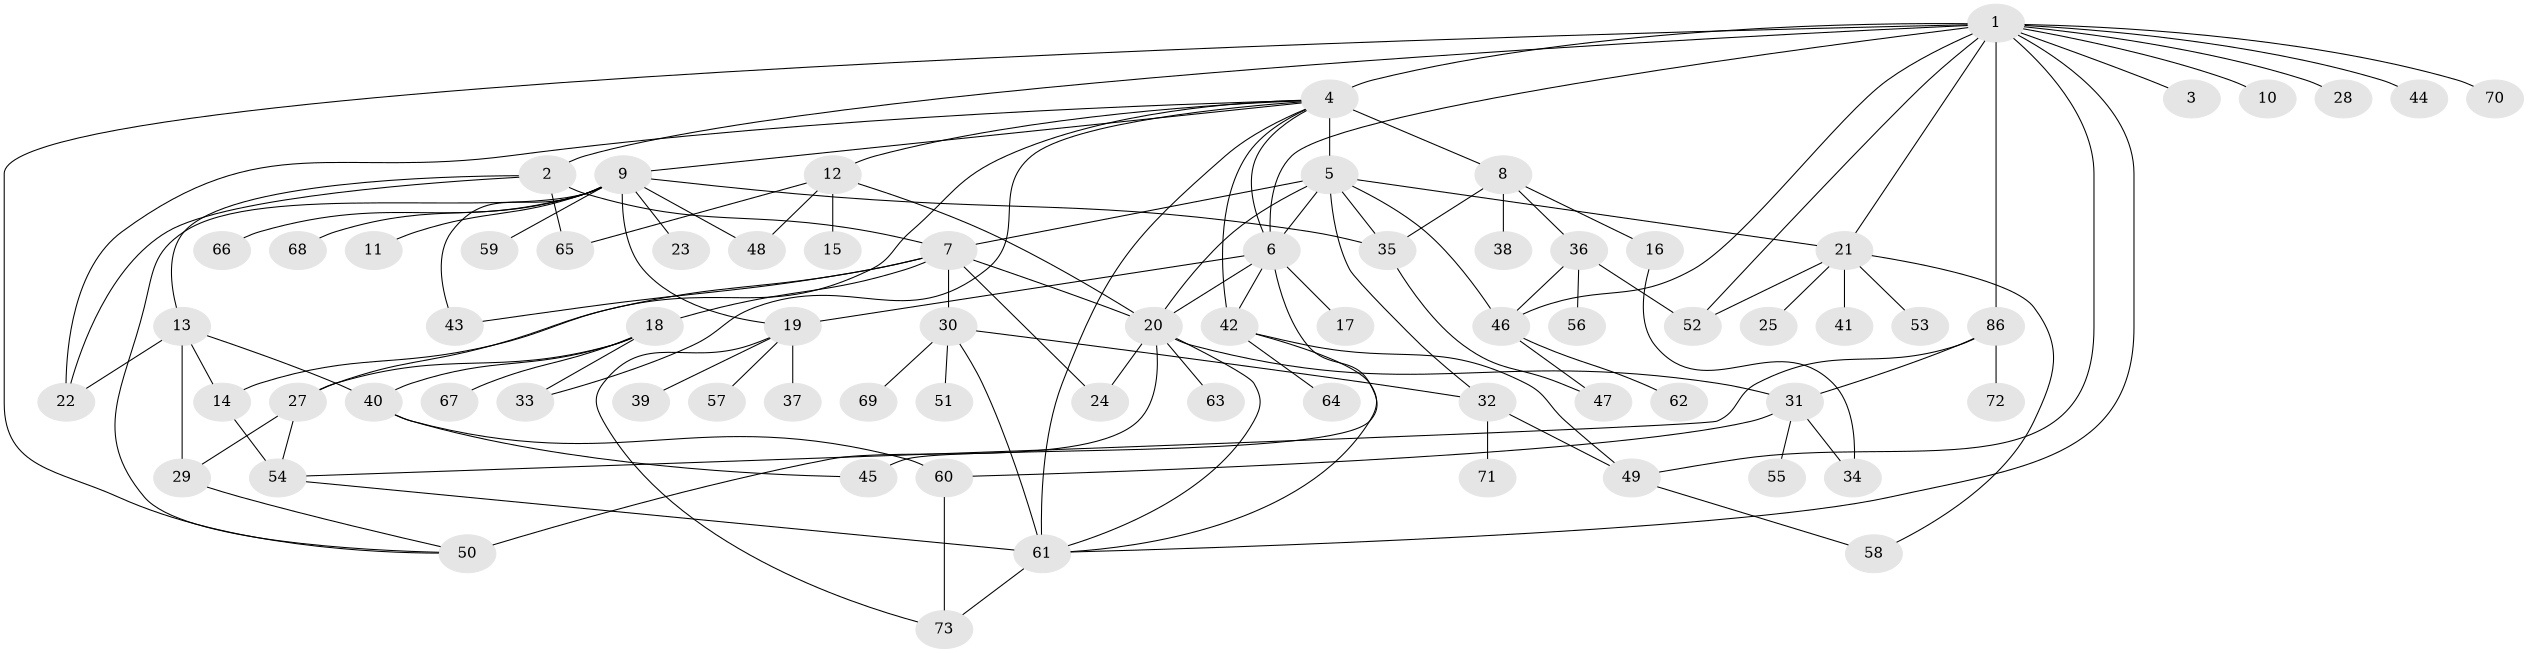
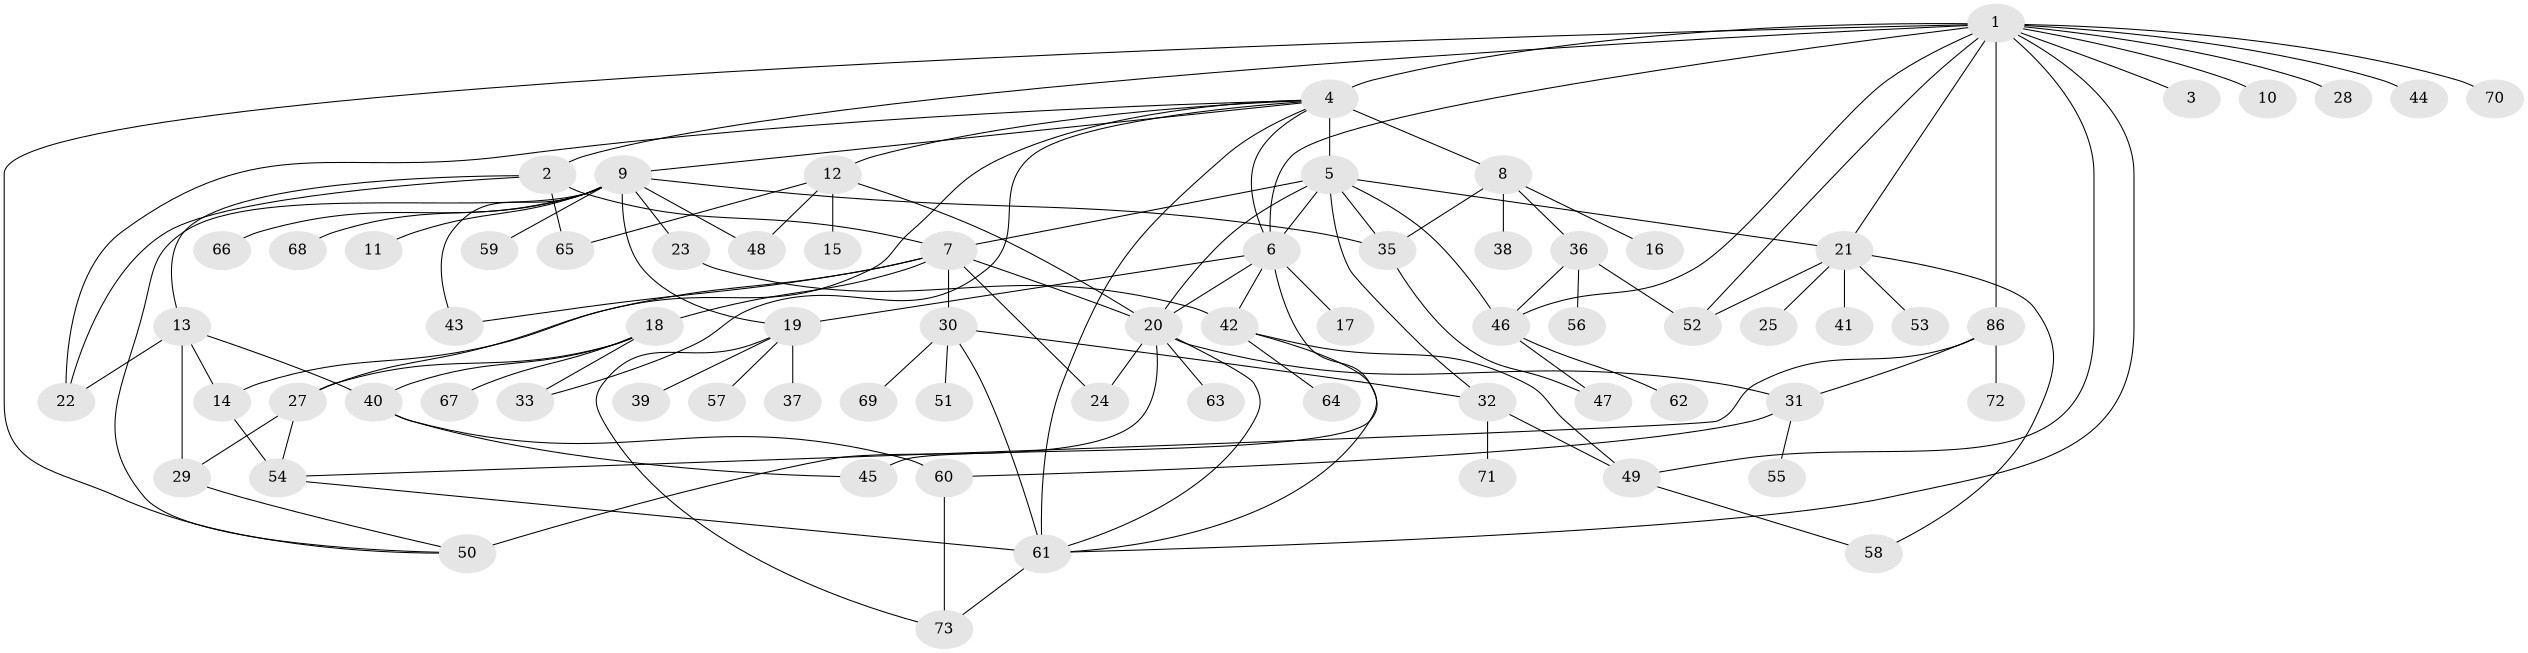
edge "4" -- "42": now "23" -- "42"
node "34": removed
